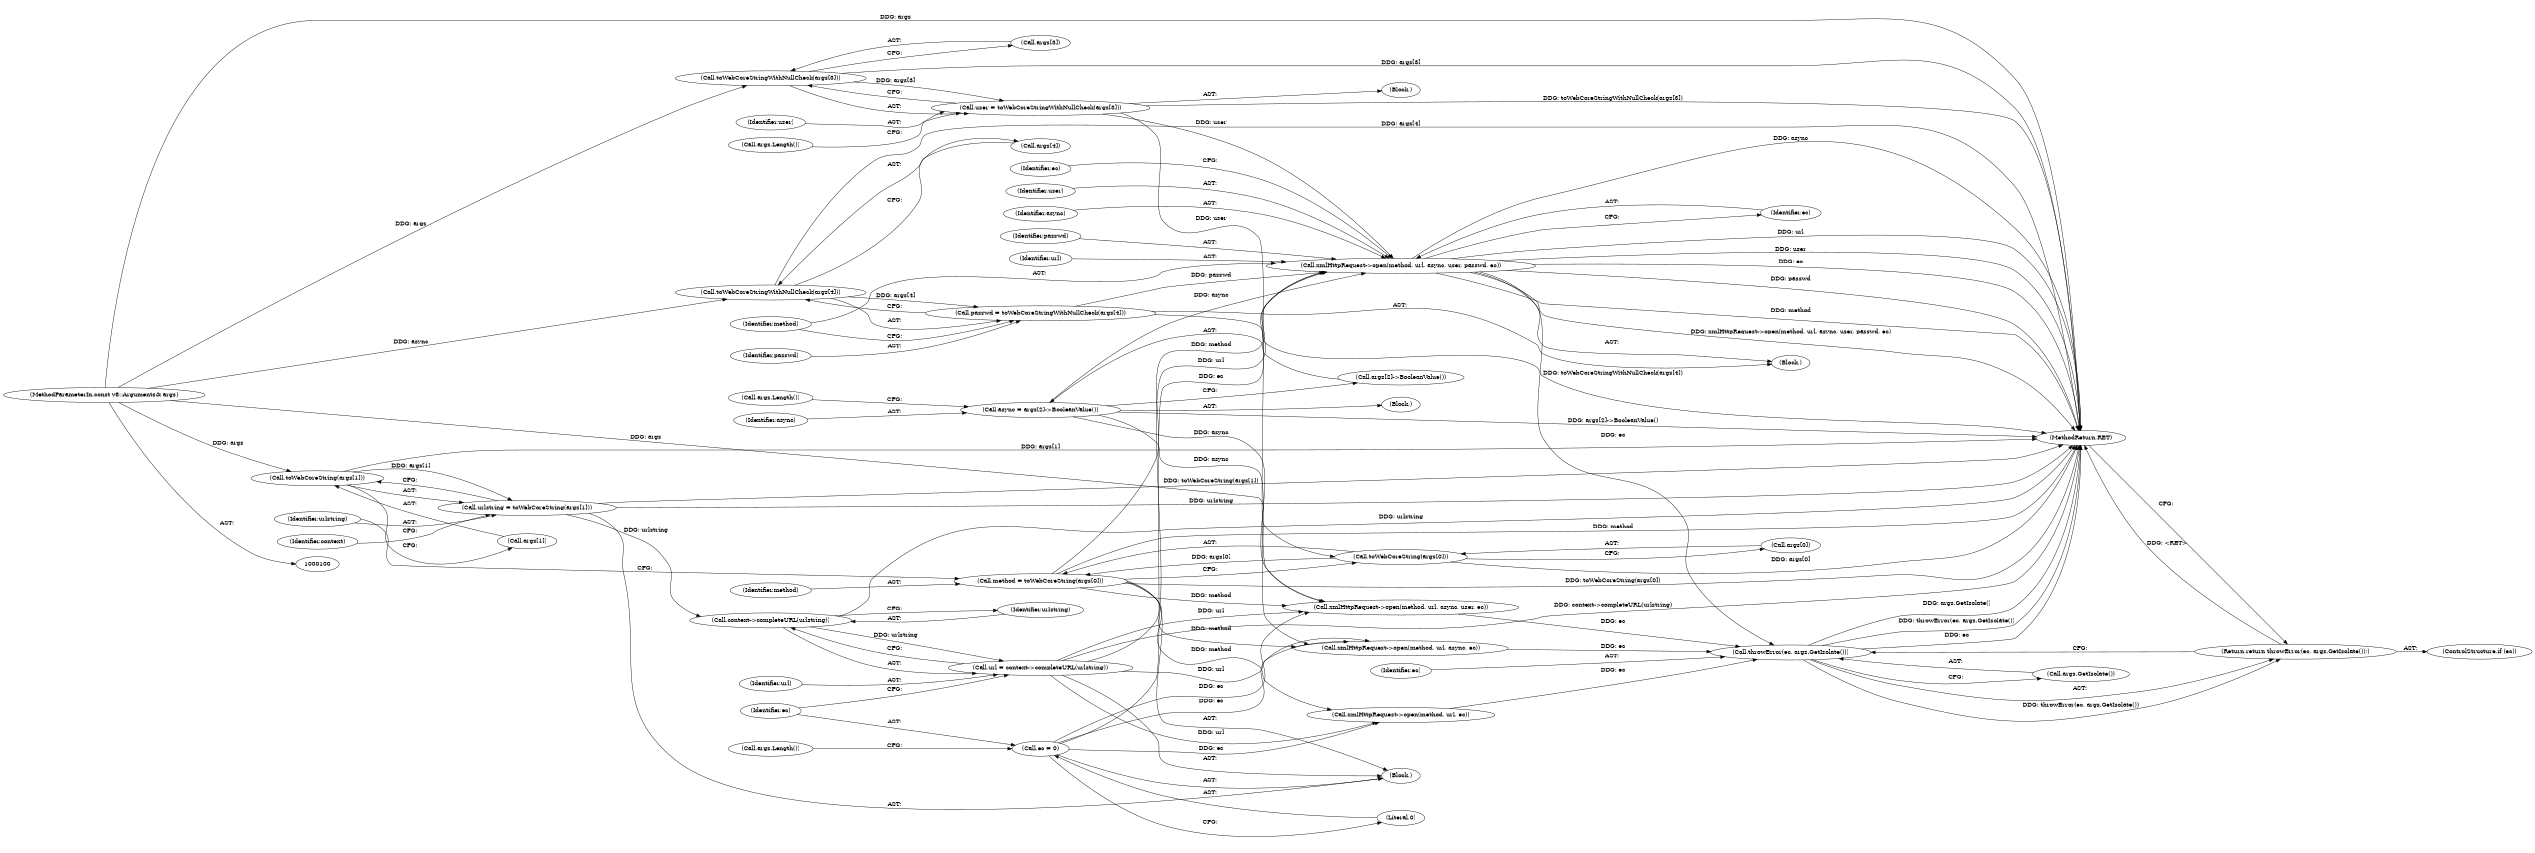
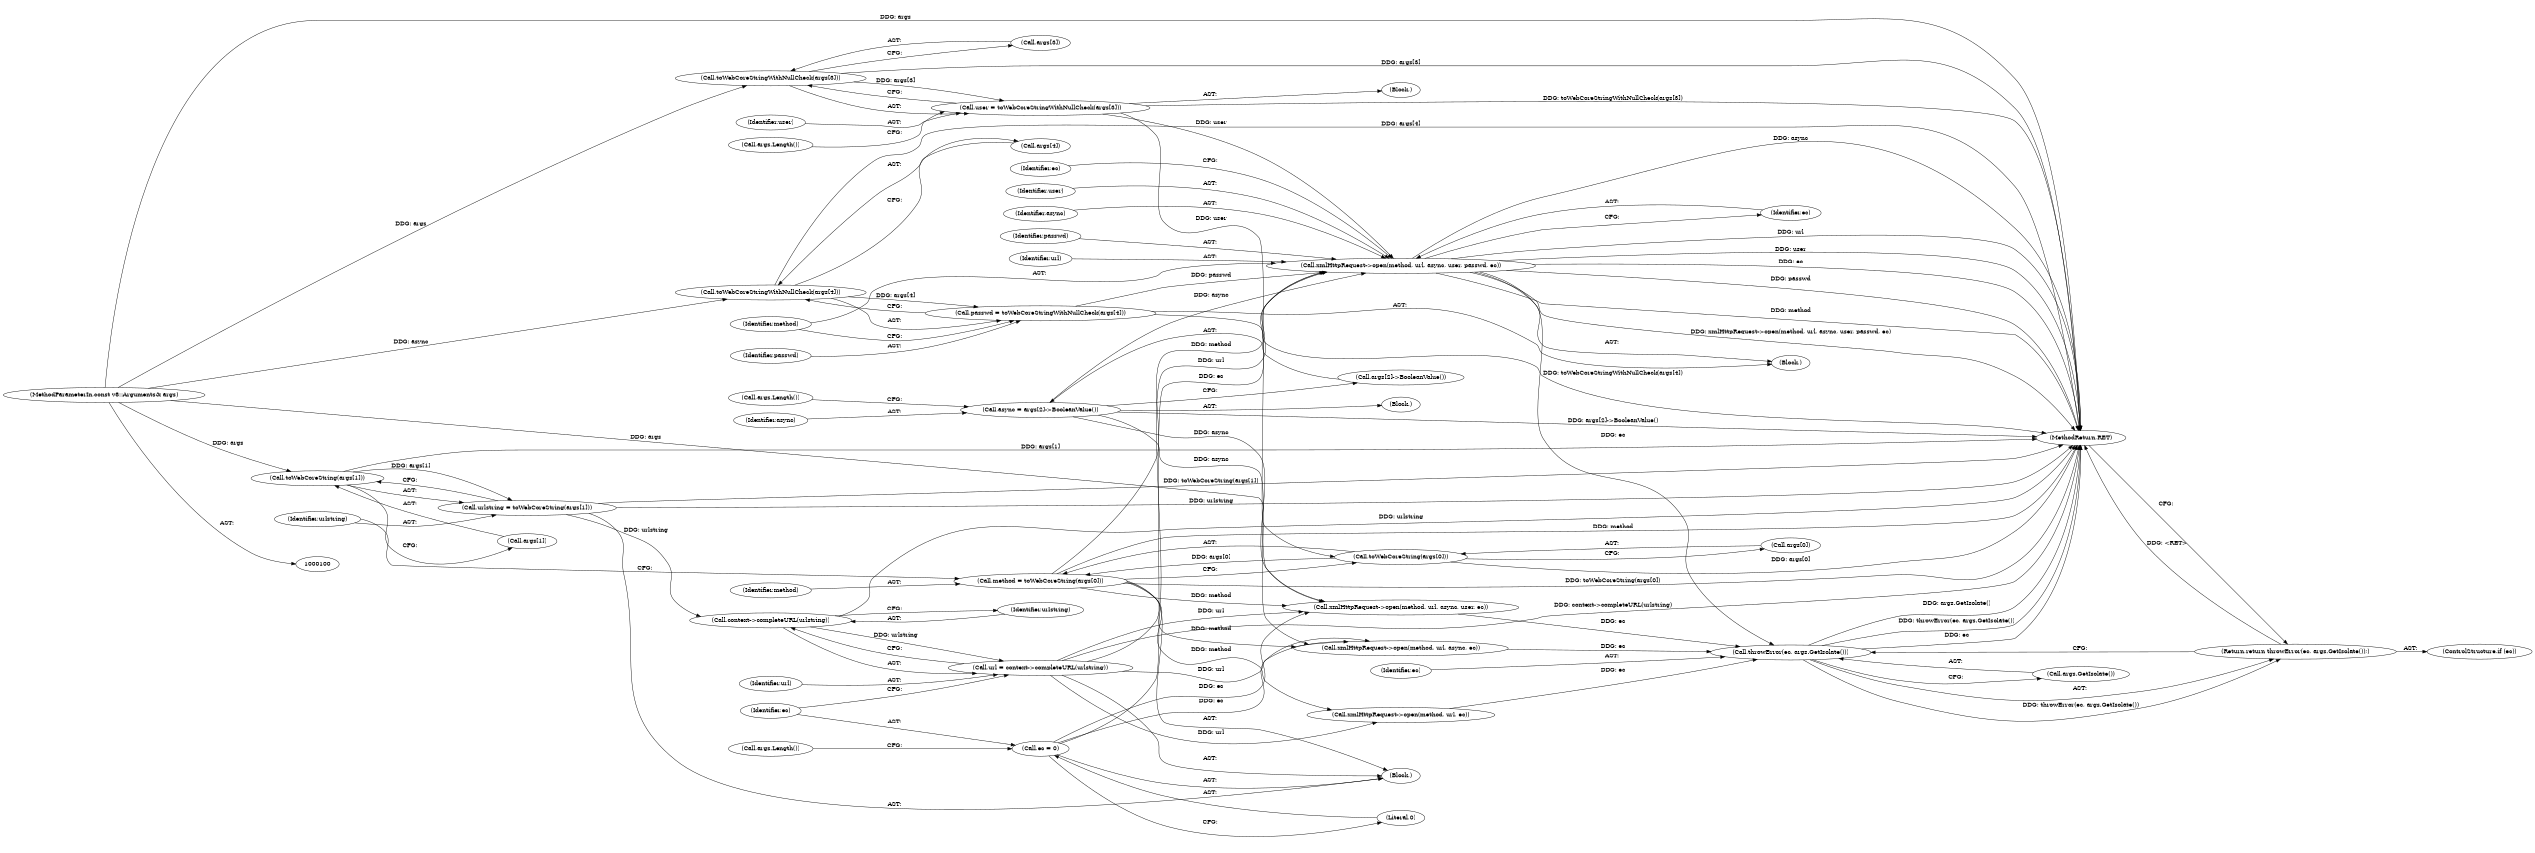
node "(Identifier,context)": removed
edge "(Call,ec = 0)" -> "(Call,xmlHttpRequest->open(method, url, ec))": removed, label "DDG: ec"
